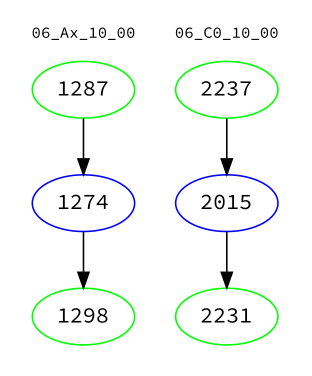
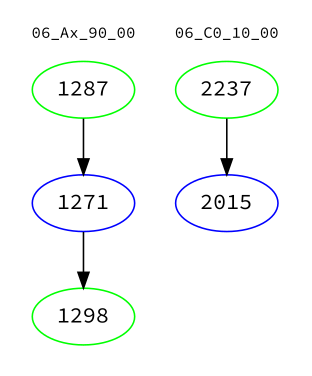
cluster "06_Ax_10_00": label "06_Ax_10_00" -> "06_Ax_90_00"
node "1274": label "1274" -> "1271"
node "2231": removed
